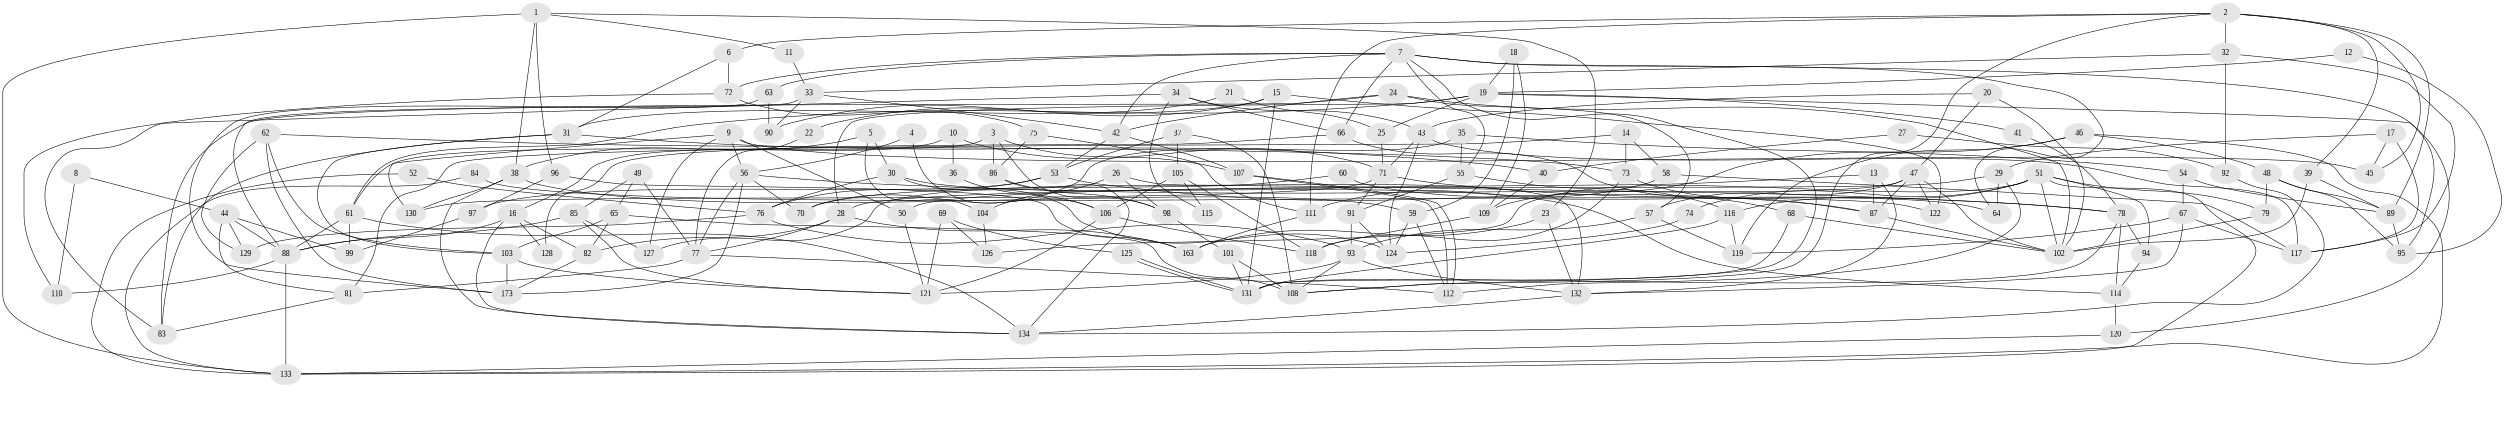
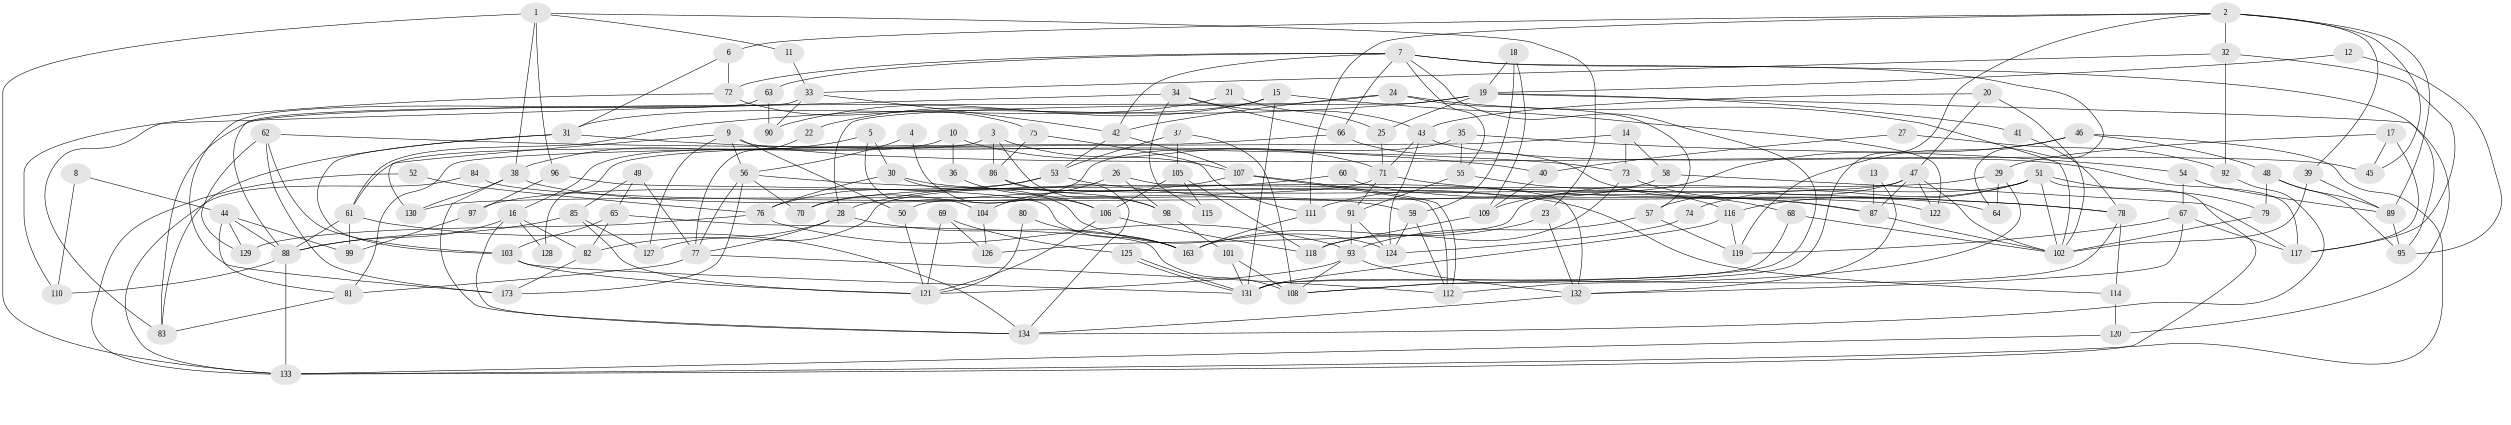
edge "13" -- "28": now "107" -- "28"
node "80": added
node "94": removed
edge "103" -- "173": now "103" -- "131"
